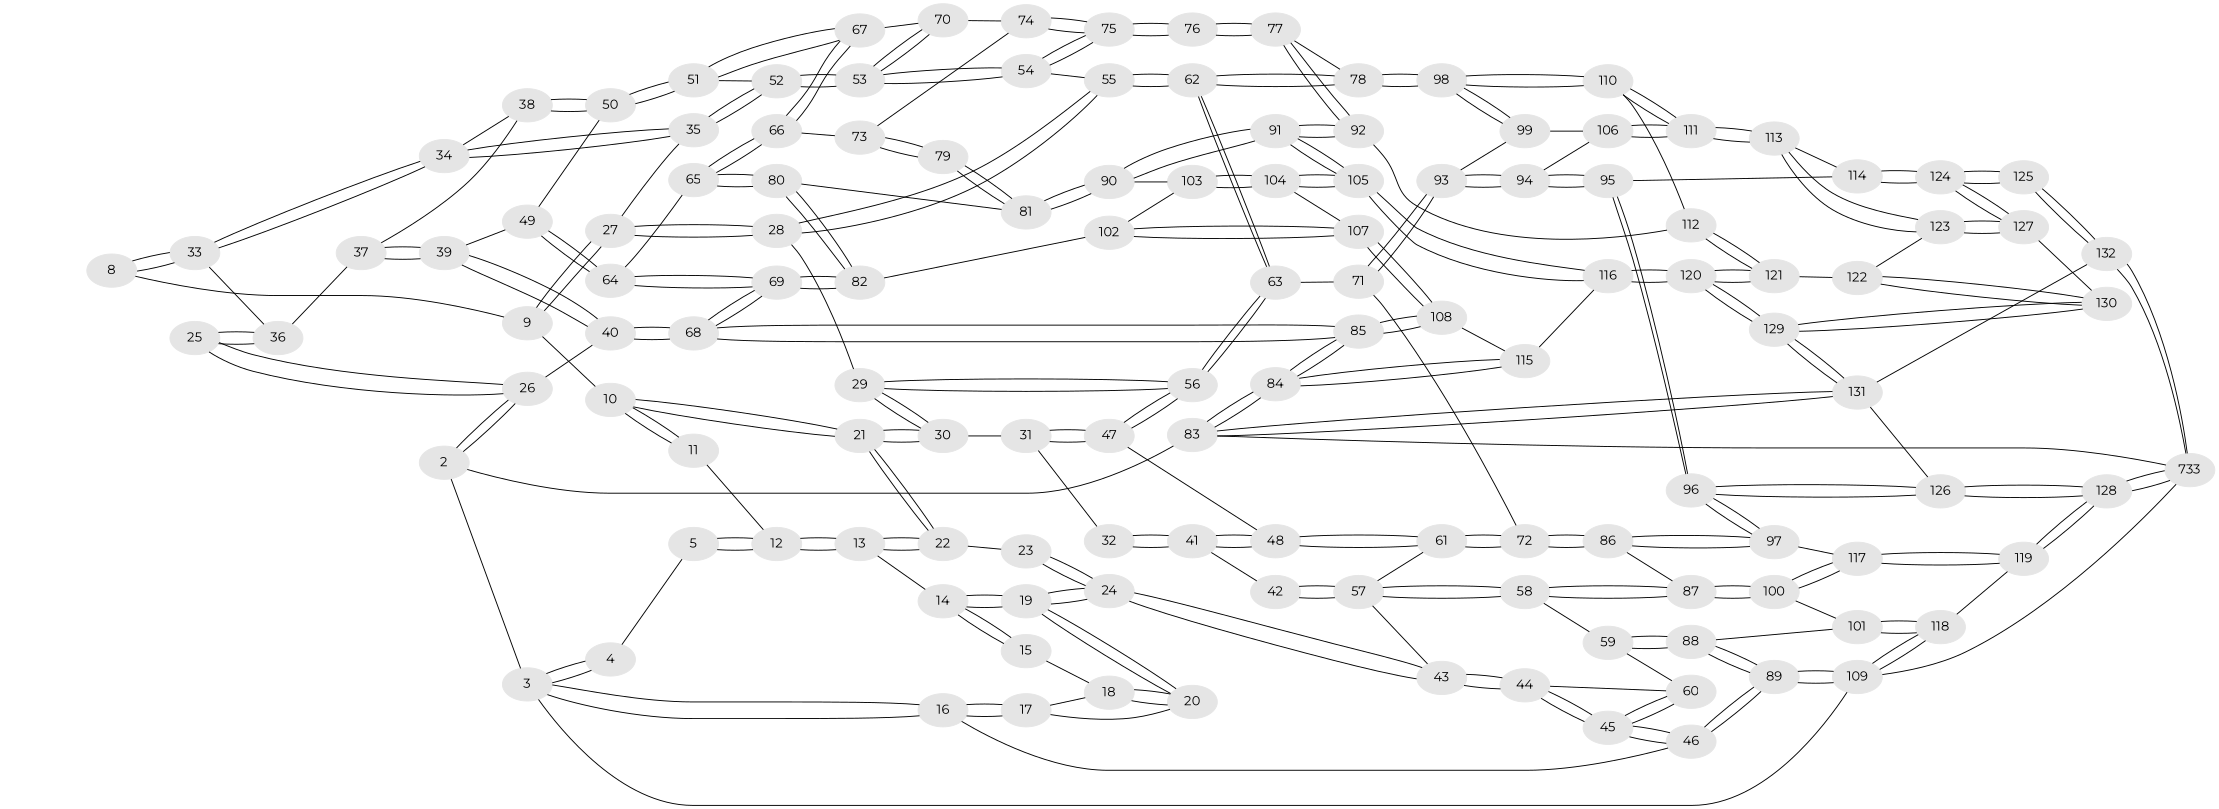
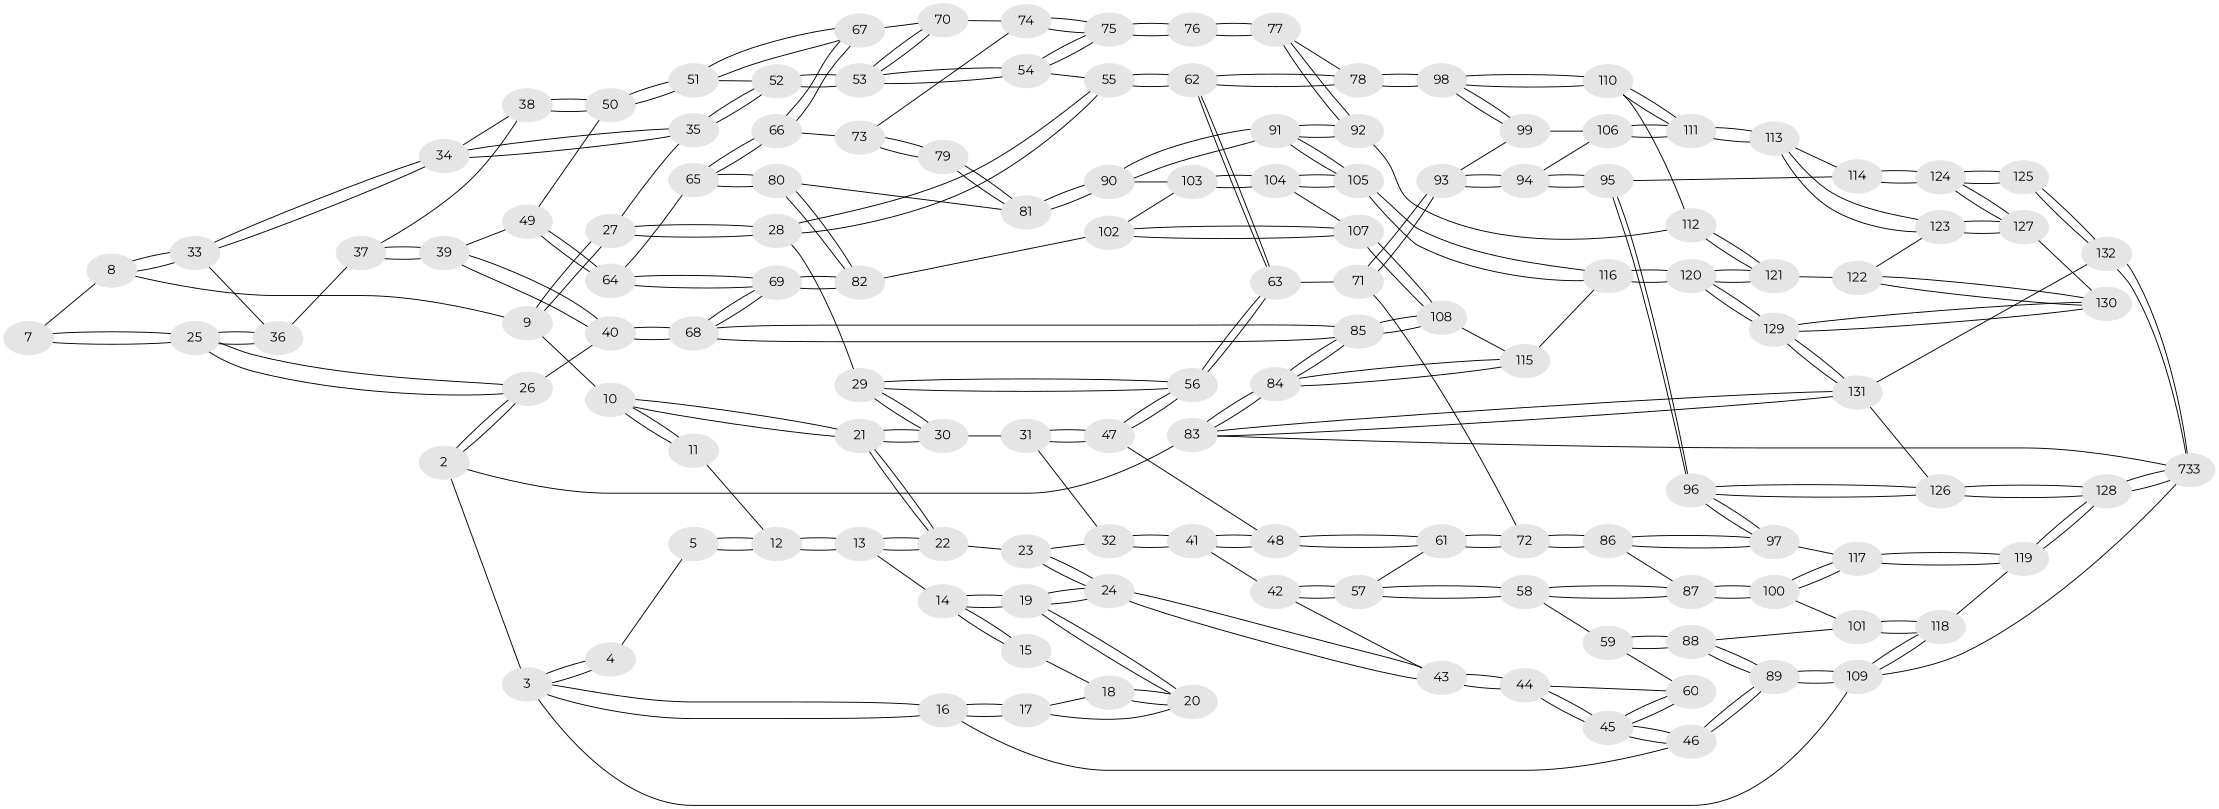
node "7": added
edge "32" -- "23": added
edge "57" -- "43": now "42" -- "43"
